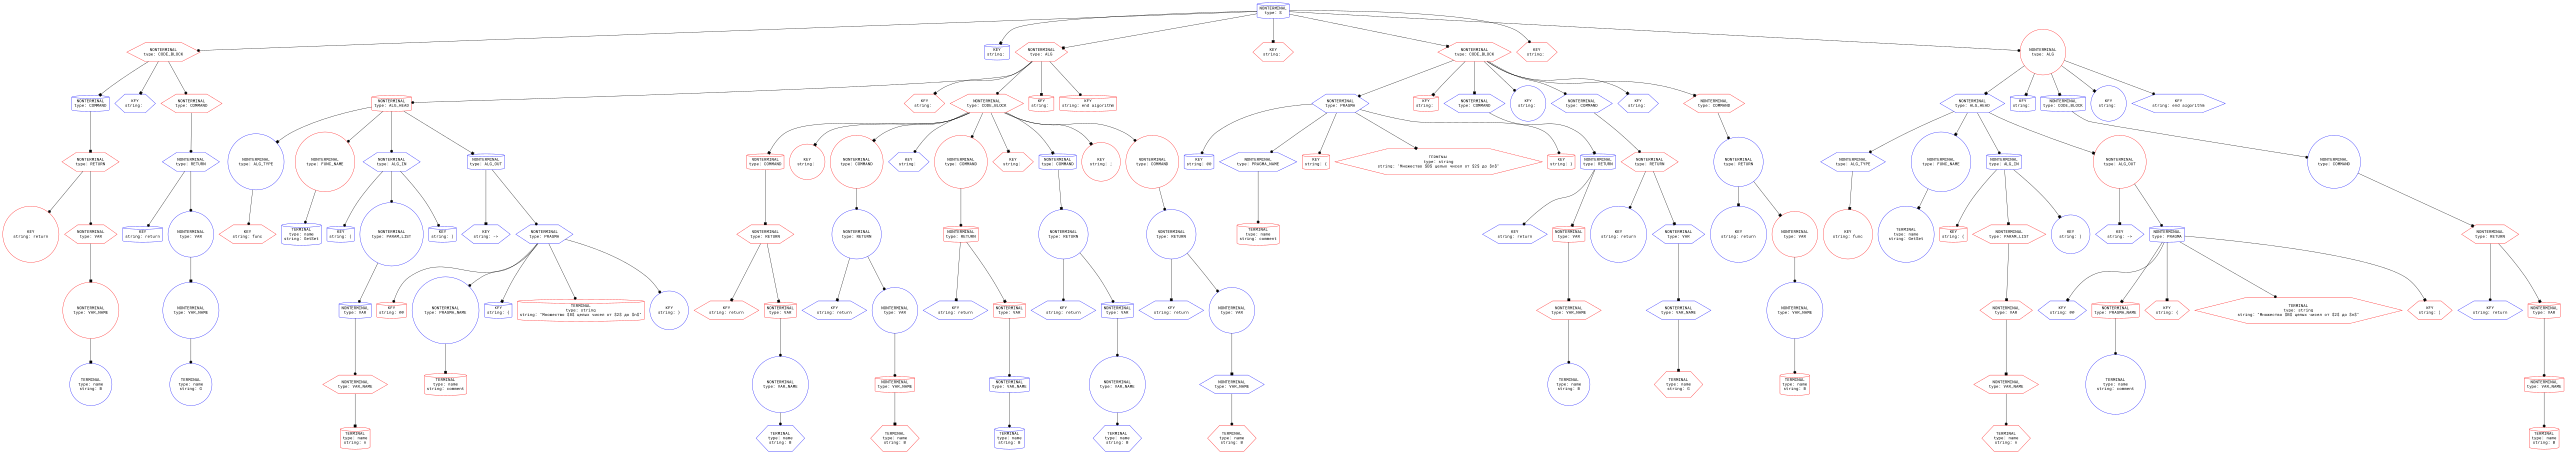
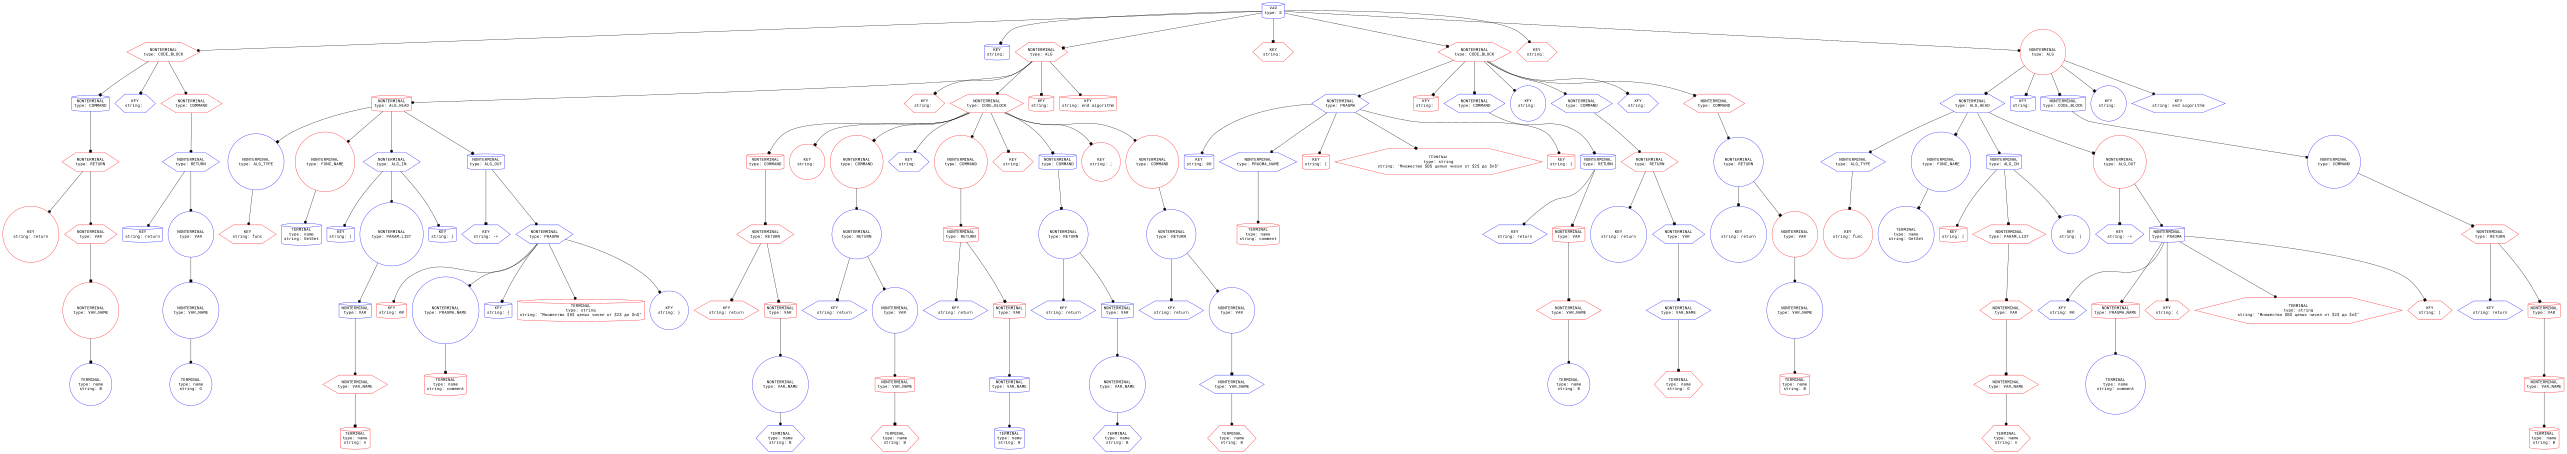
node "NONTERMINAL type: S": label "NONTERMINAL type: S" -> "VAR type: S"
